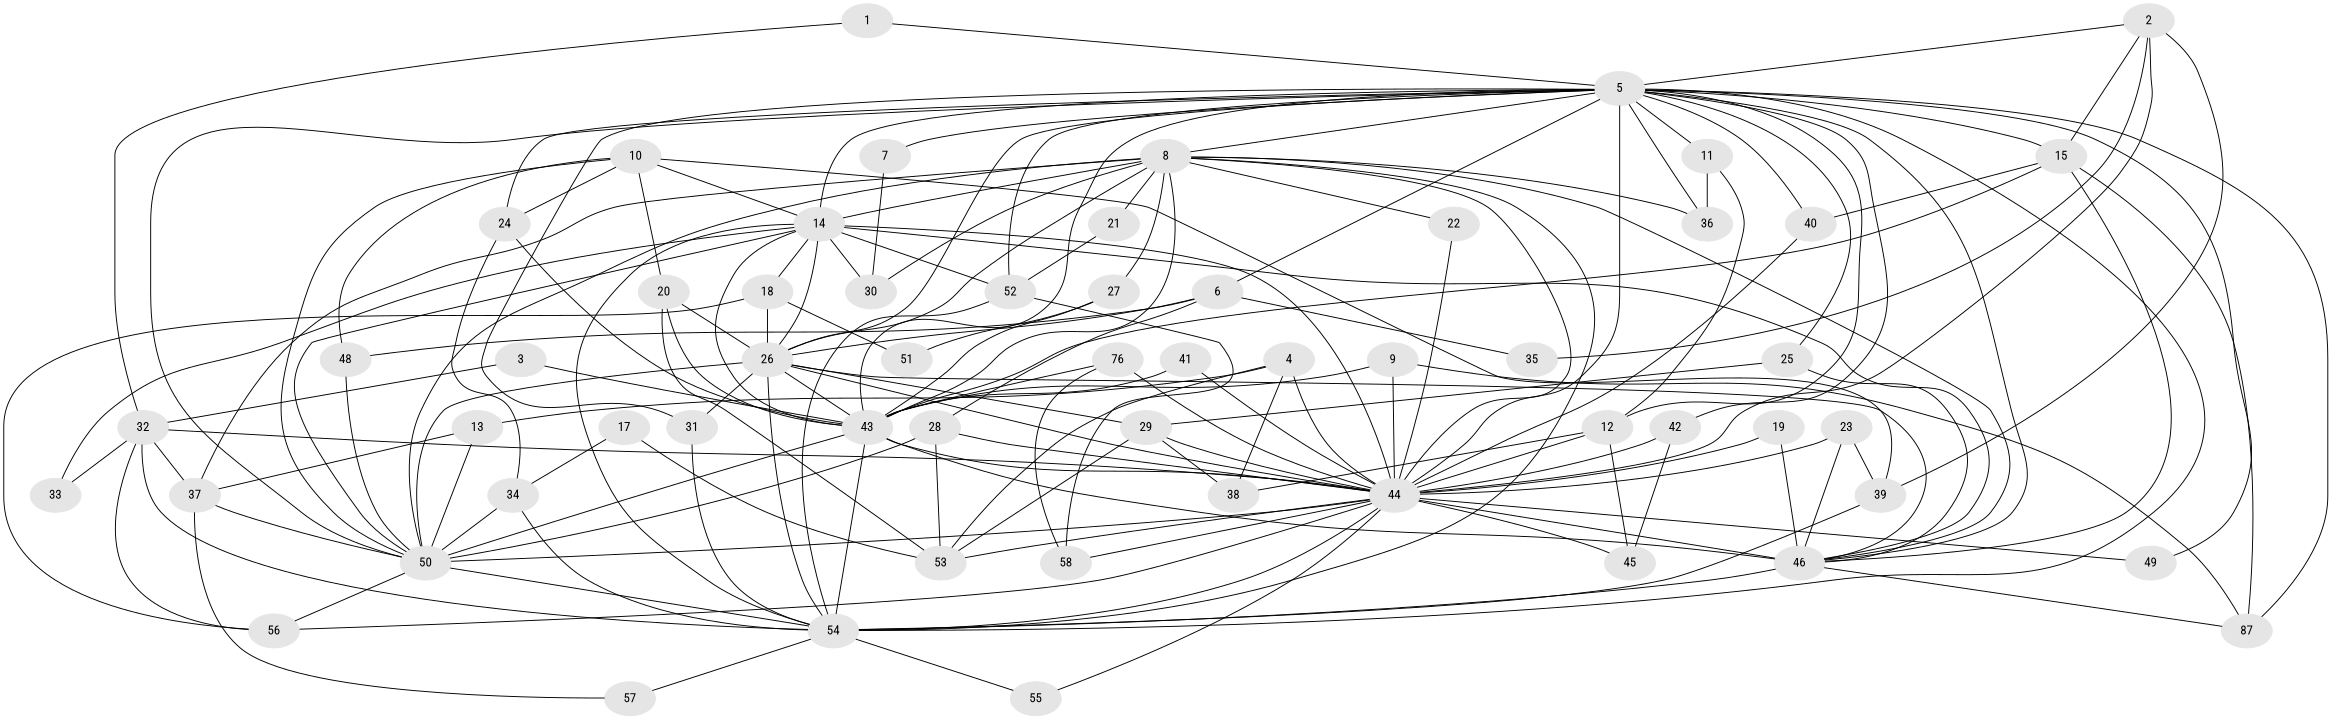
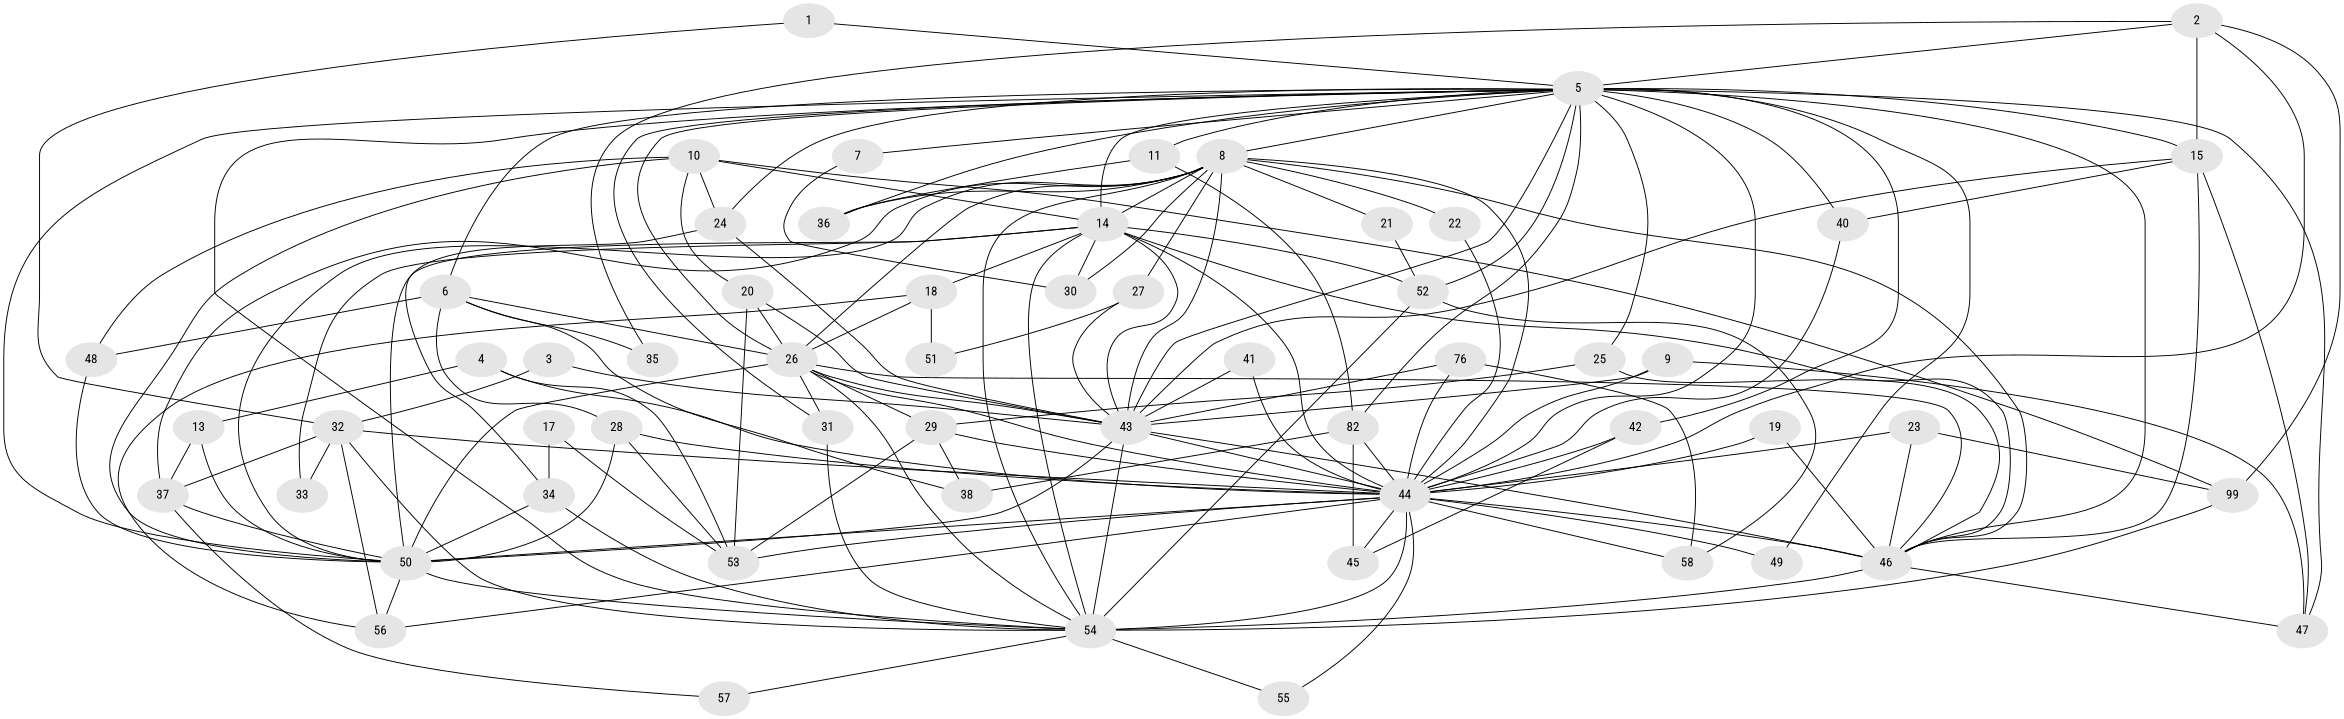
edge "14" -- "26": removed
edge "4" -- "38": now "6" -- "38"
node "12": label "12" -> "82"
node "39": label "39" -> "99"
node "87": label "87" -> "47"
